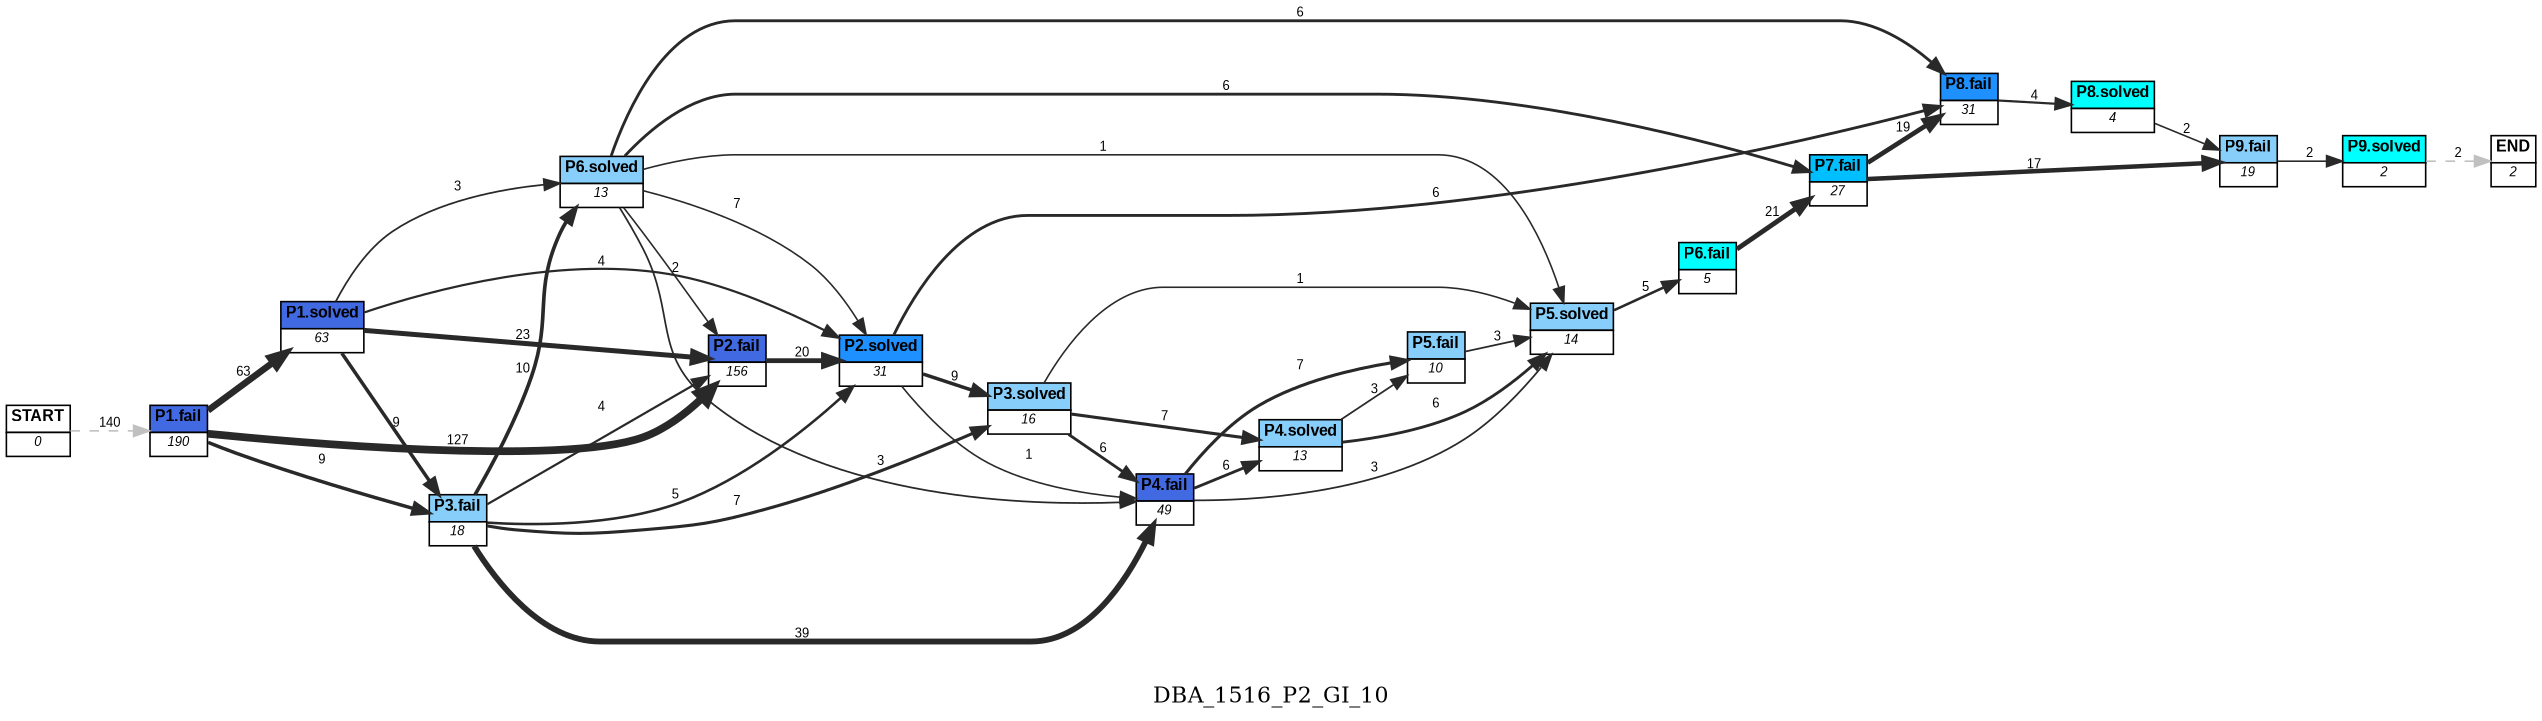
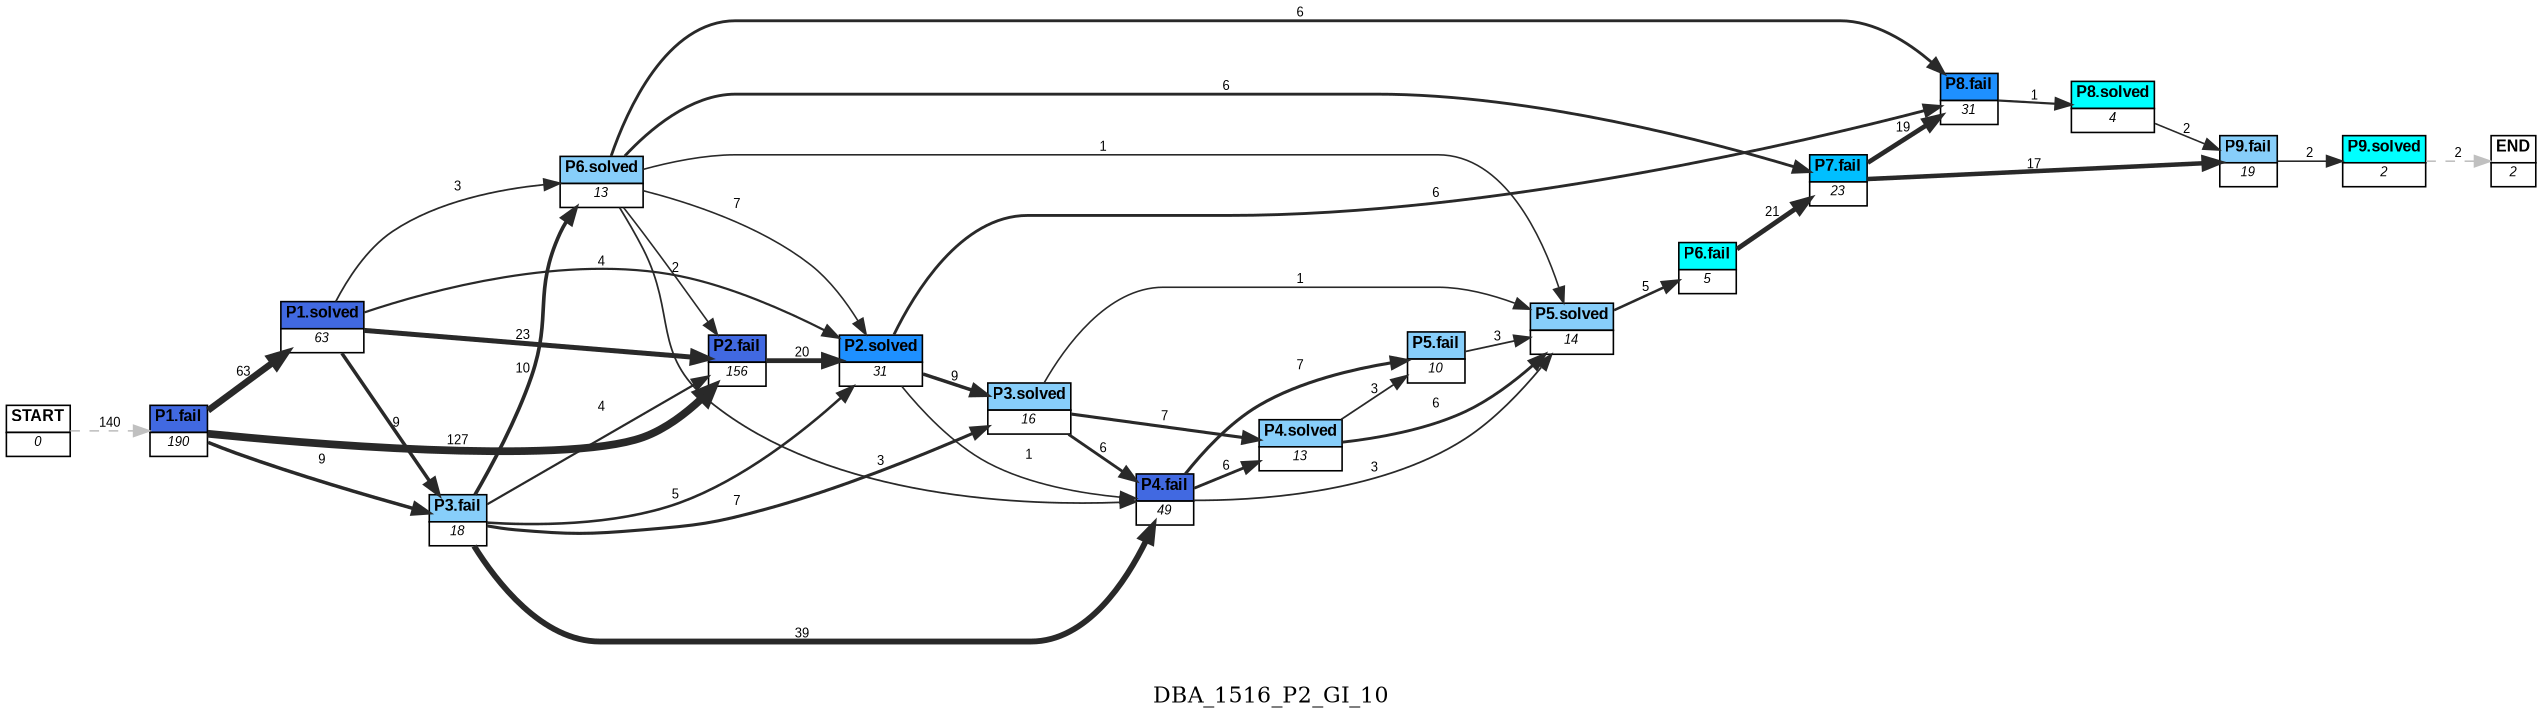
edge "P8.fail" -> "P8.solved": label "4" -> "1"
node "P7.fail": text "27" -> "23"
